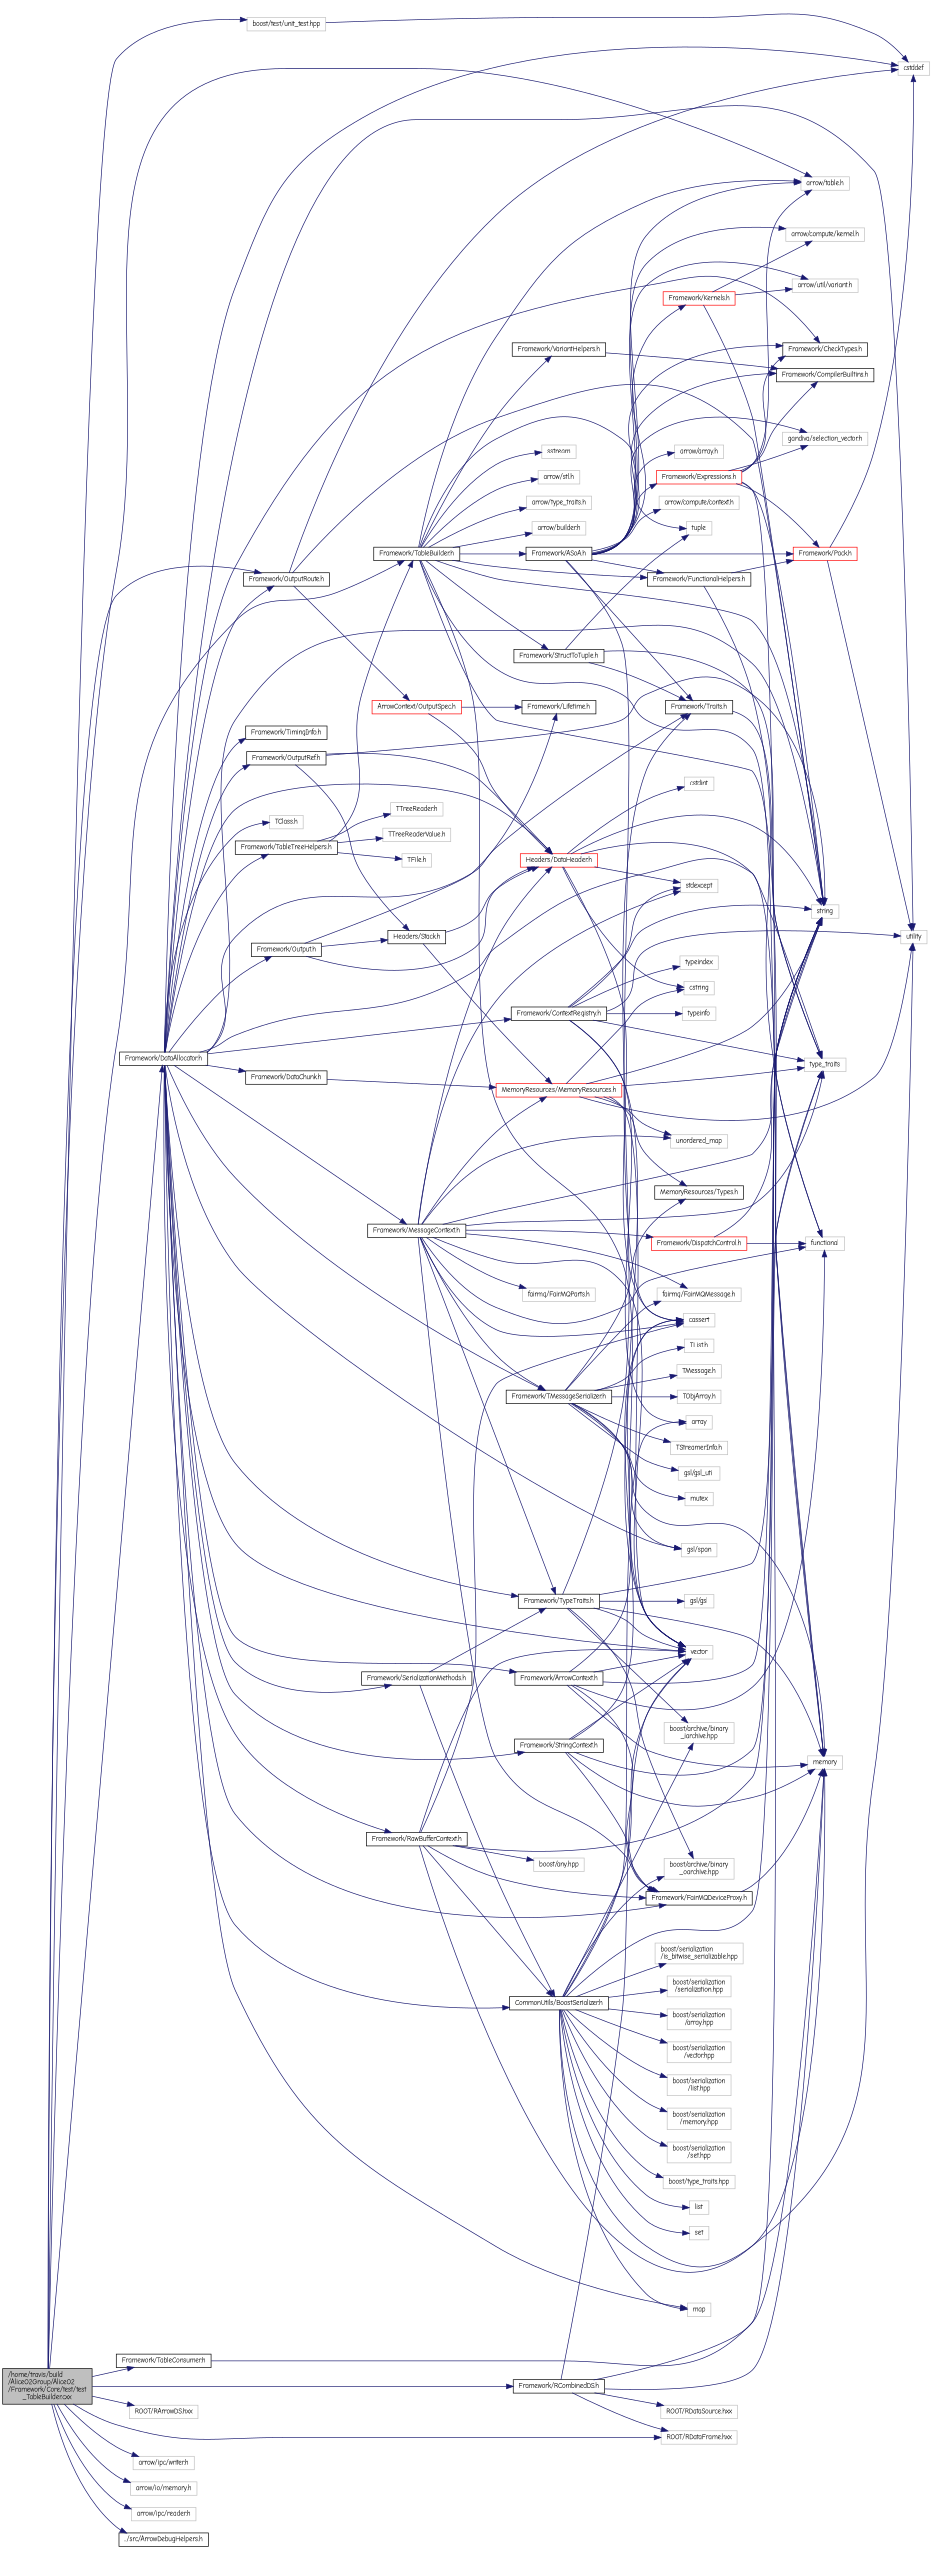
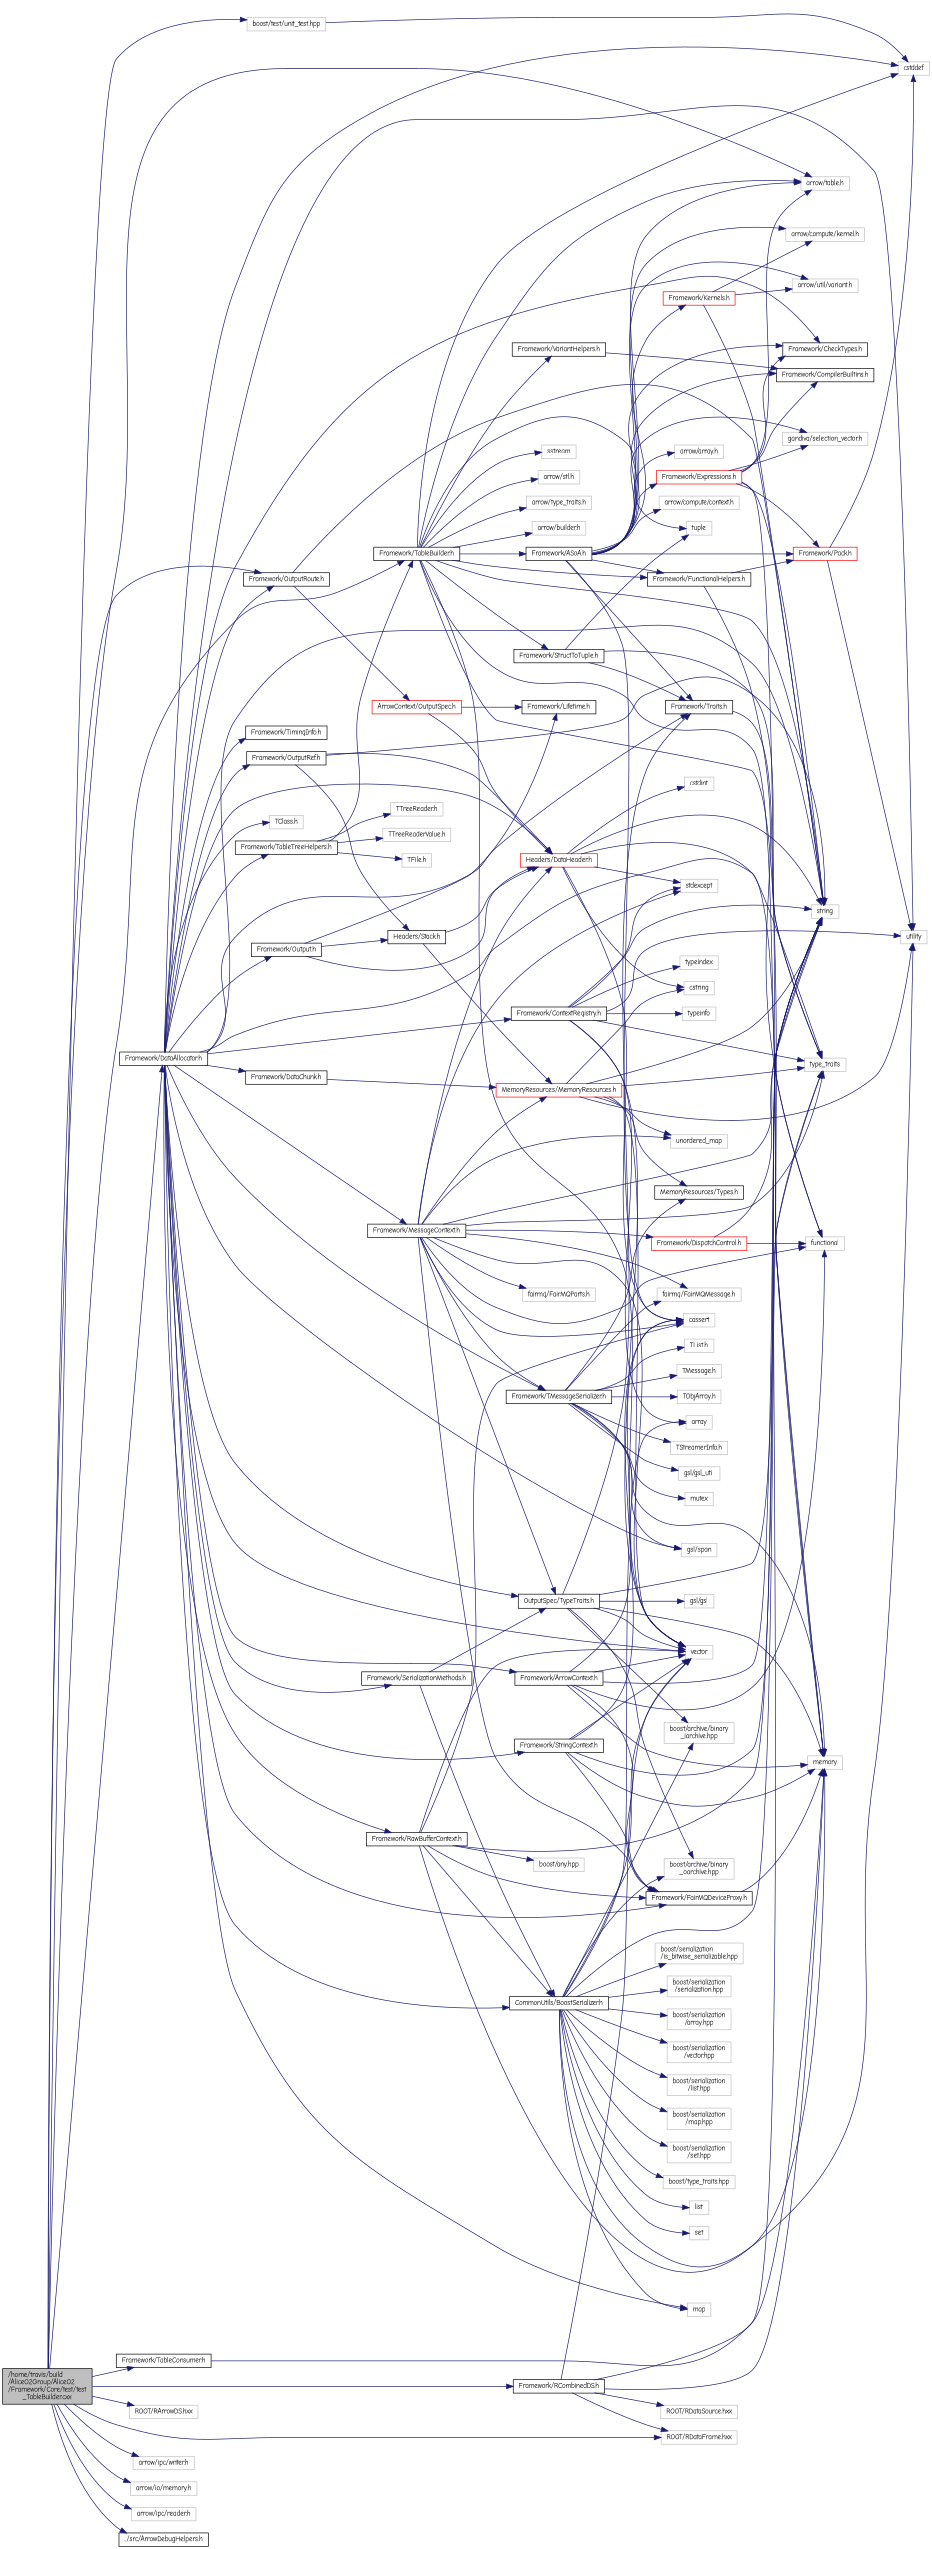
edge "Framework/OutputRoute.h" -> "cstddef": now "Framework/TableBuilder.h" -> "cstddef"
node "Framework/TypeTraits.h": label "Framework/TypeTraits.h" -> "OutputSpec/TypeTraits.h"
node "boost/serialization /memory.hpp": label "boost/serialization /memory.hpp" -> "boost/serialization /map.hpp"
